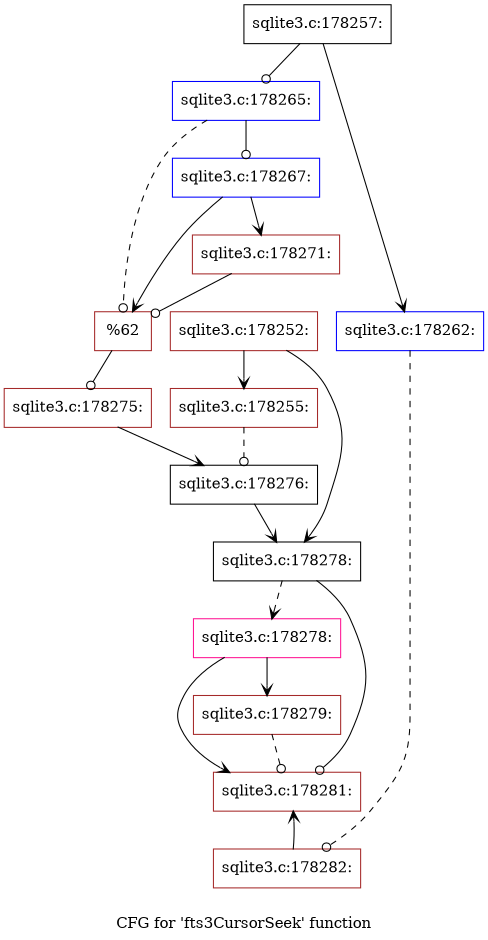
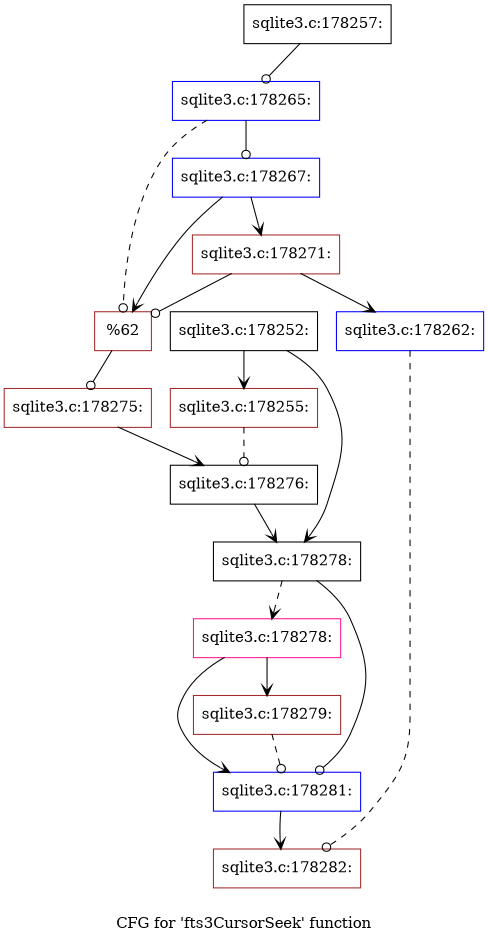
edge "sqlite3.c:178257:" -> "sqlite3.c:178262:": now "sqlite3.c:178271:" -> "sqlite3.c:178262:"
node "sqlite3.c:178252:": color brown -> black
node "sqlite3.c:178281:": color brown -> blue
edge "sqlite3.c:178282:" -> "sqlite3.c:178281:": reversed
